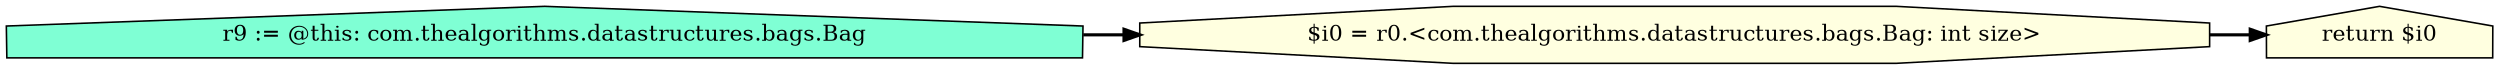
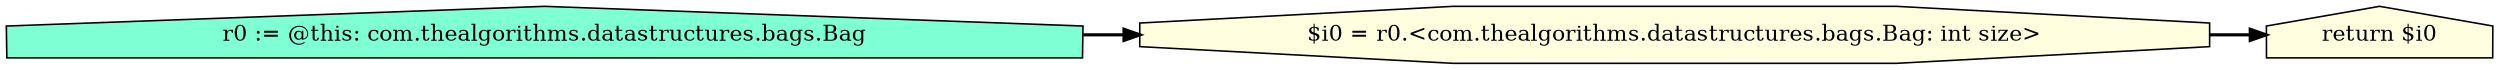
node "r9 := @this: com.thealgorithms.datastructures.bags.Bag": label "r9 := @this: com.thealgorithms.datastructures.bags.Bag" -> "r0 := @this: com.thealgorithms.datastructures.bags.Bag"
